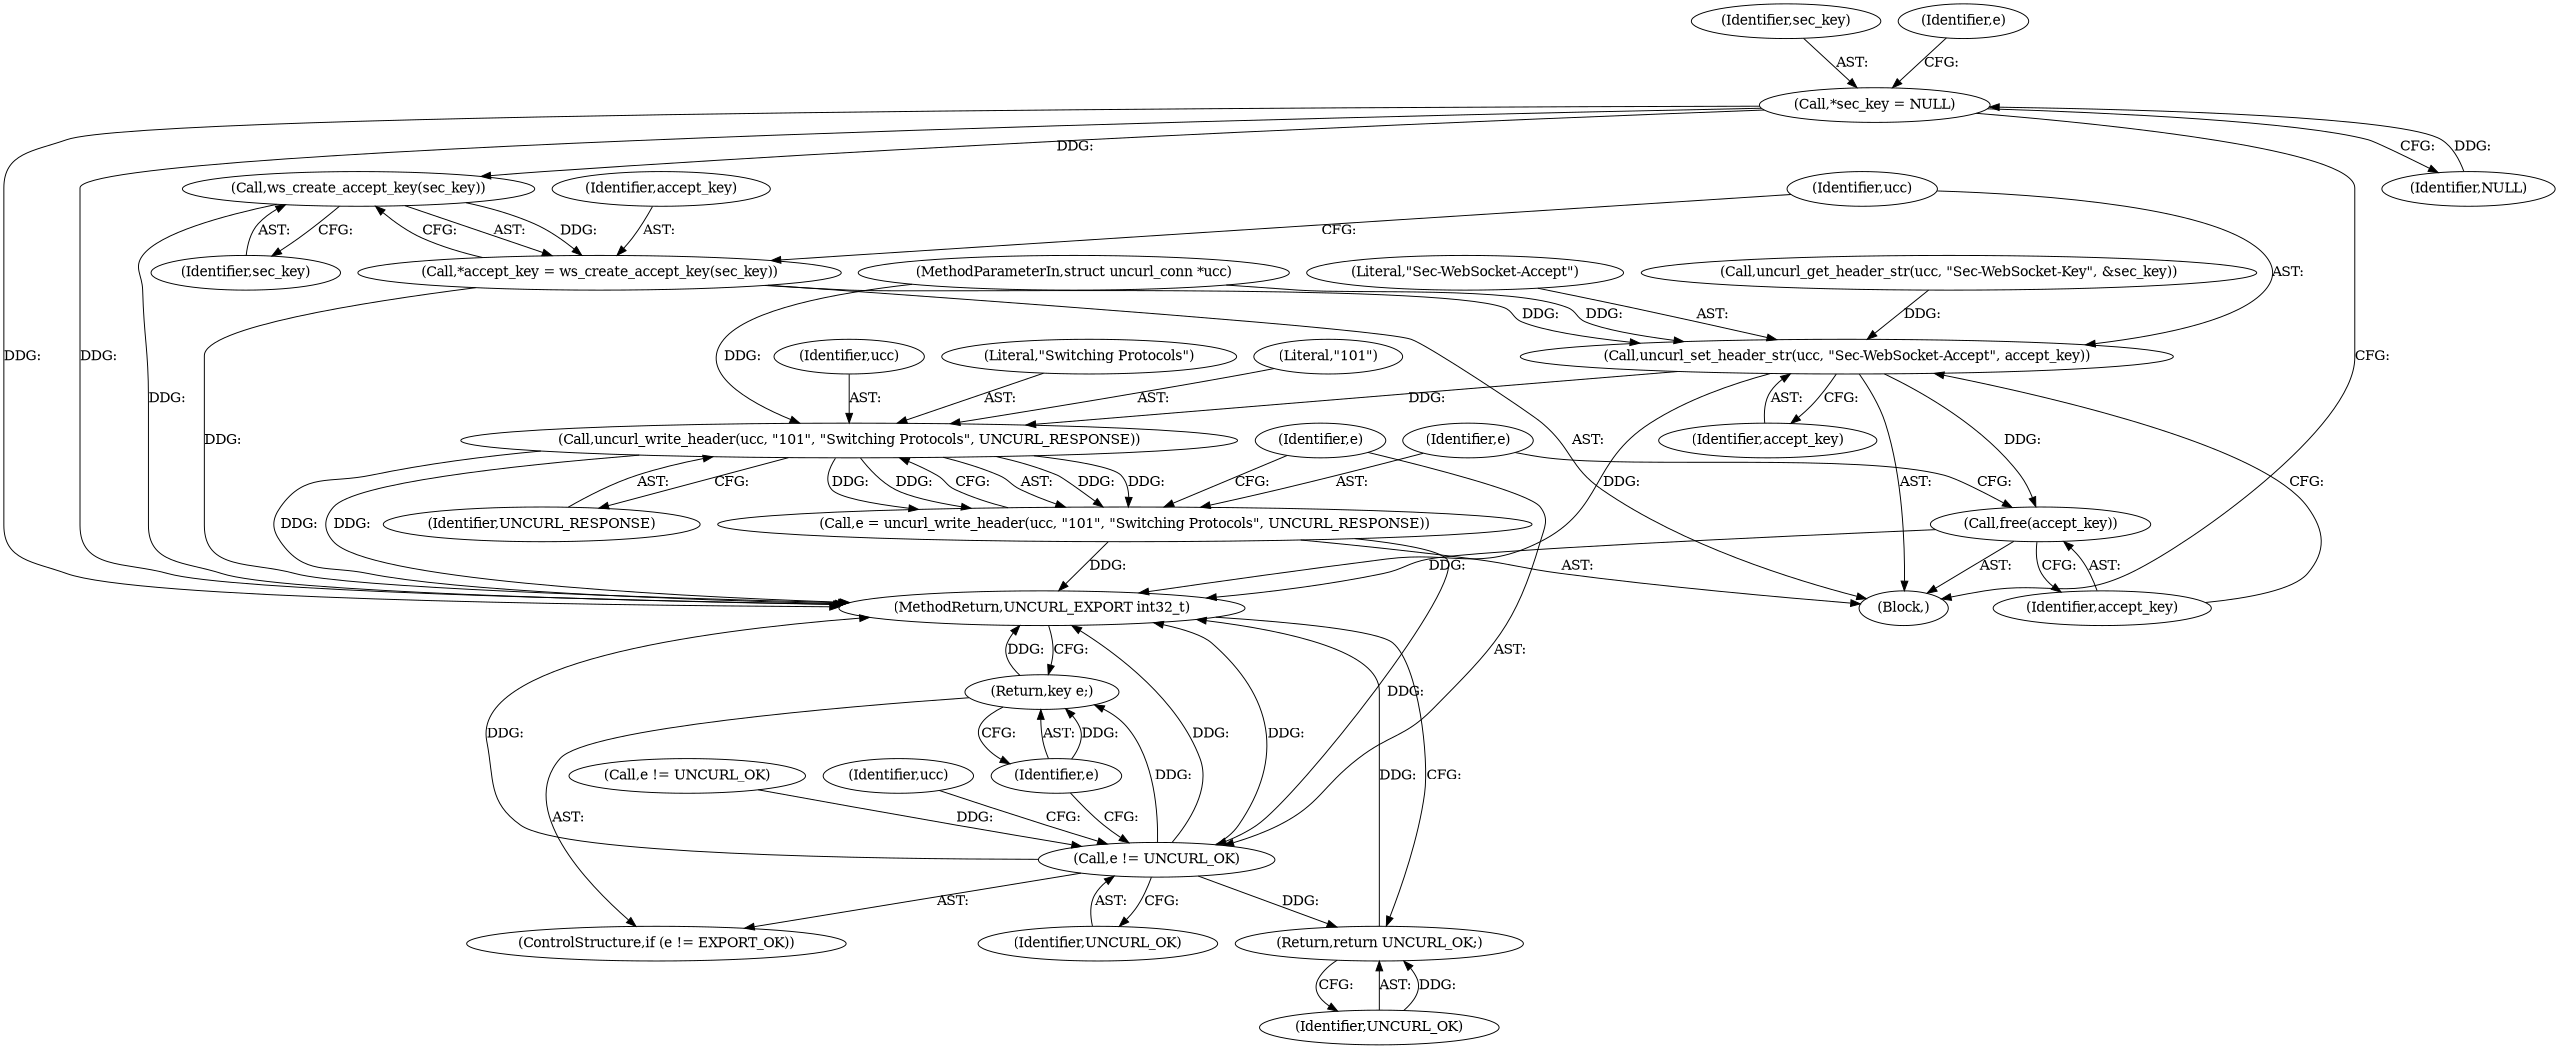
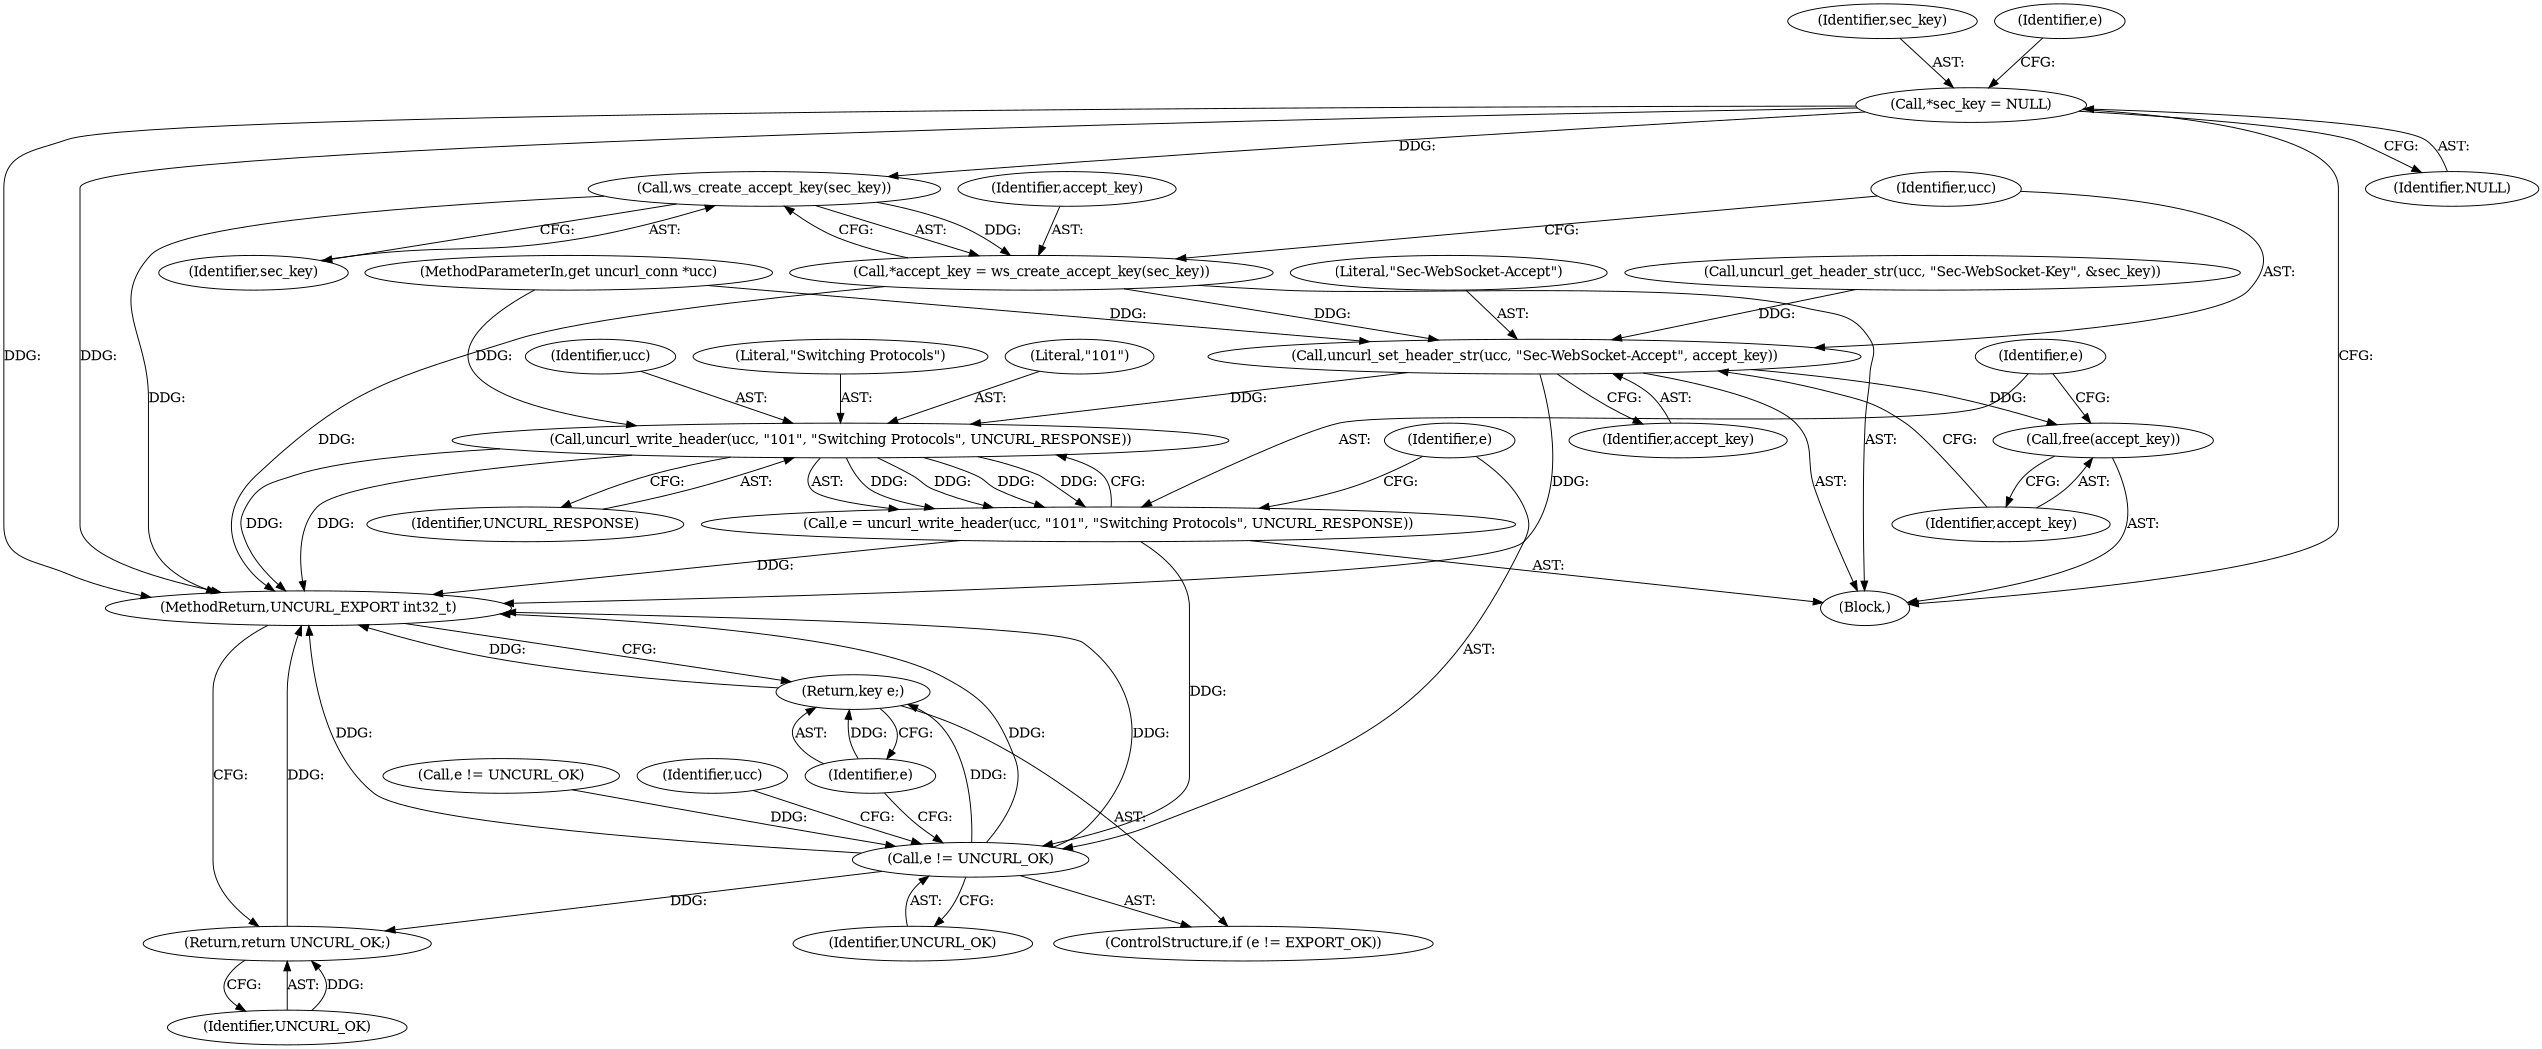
edge "(Identifier,NULL)" -> "(Call,*sec_key = NULL)": label "DDG: " -> "AST: "
node "(MethodParameterIn,struct uncurl_conn *ucc)": label "(MethodParameterIn,struct uncurl_conn *ucc)" -> "(MethodParameterIn,get uncurl_conn *ucc)"
edge "(Call,free(accept_key))" -> "(MethodReturn,UNCURL_EXPORT int32_t)": removed, label "DDG:"
